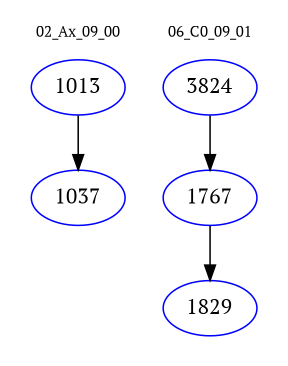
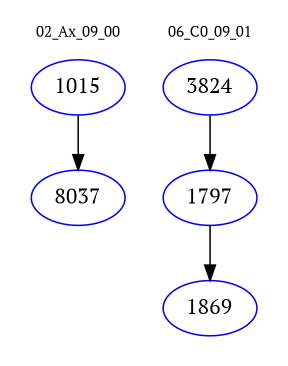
node "1013": label "1013" -> "1015"
node "1037": label "1037" -> "8037"
node "1767": label "1767" -> "1797"
node "1829": label "1829" -> "1869"
